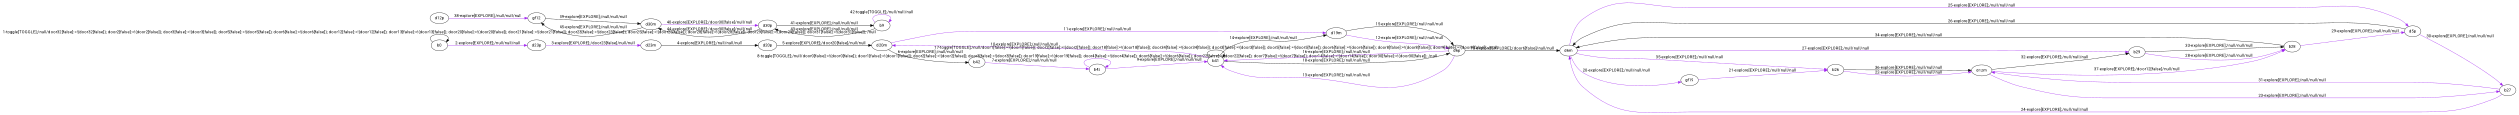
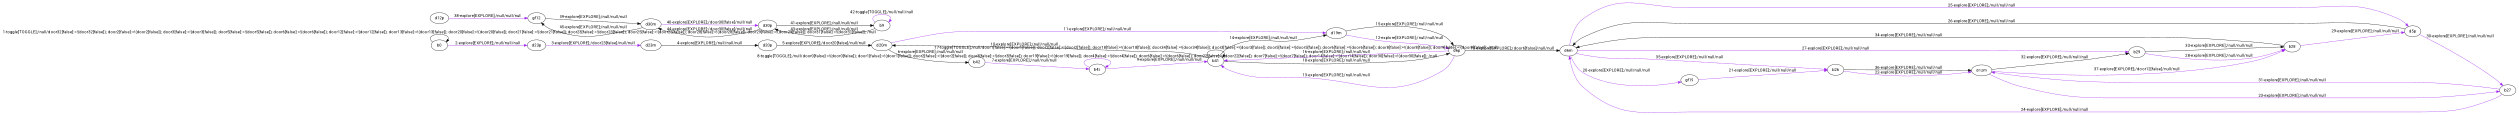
edge "b41" -> "d20m": color purple -> black
